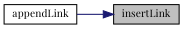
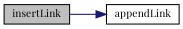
edge "appendLink" -> "insertLink": reversed
